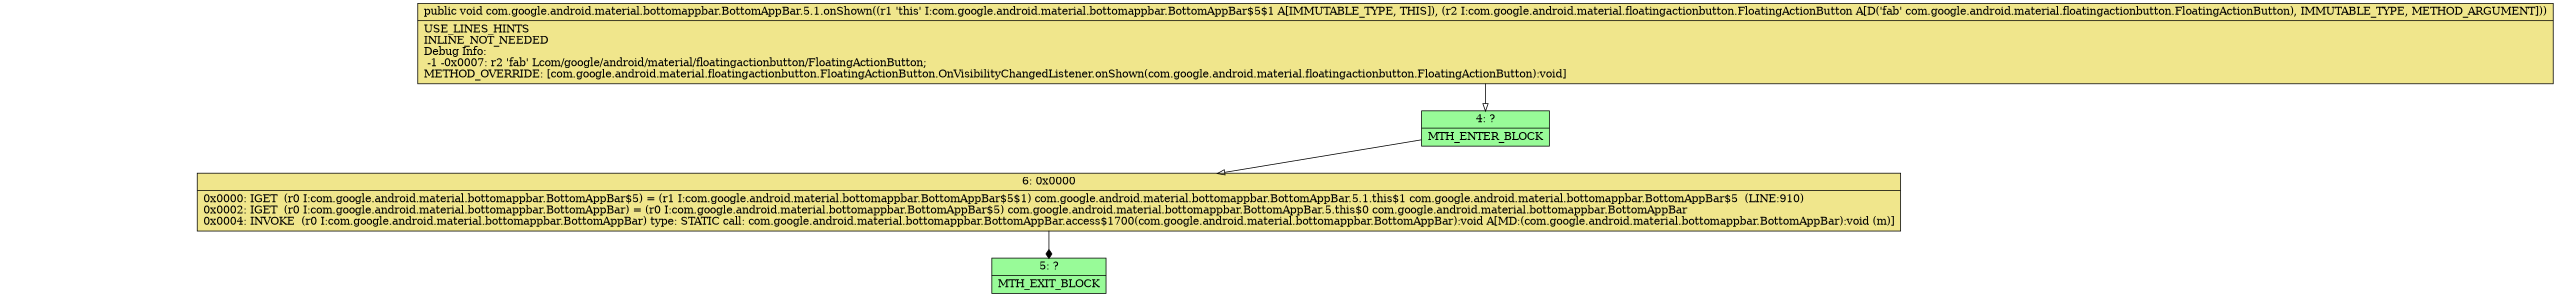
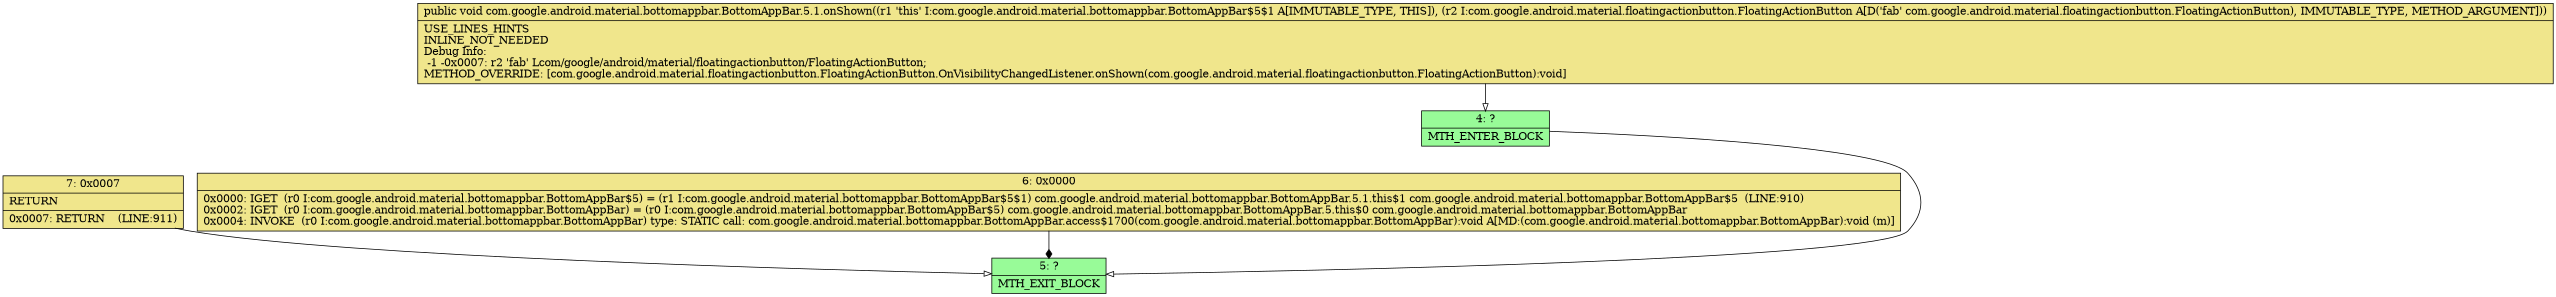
edge "4: ?" -> "6: 0x0000": now "4: ?" -> "5: ?"
node "7: 0x0007": added
